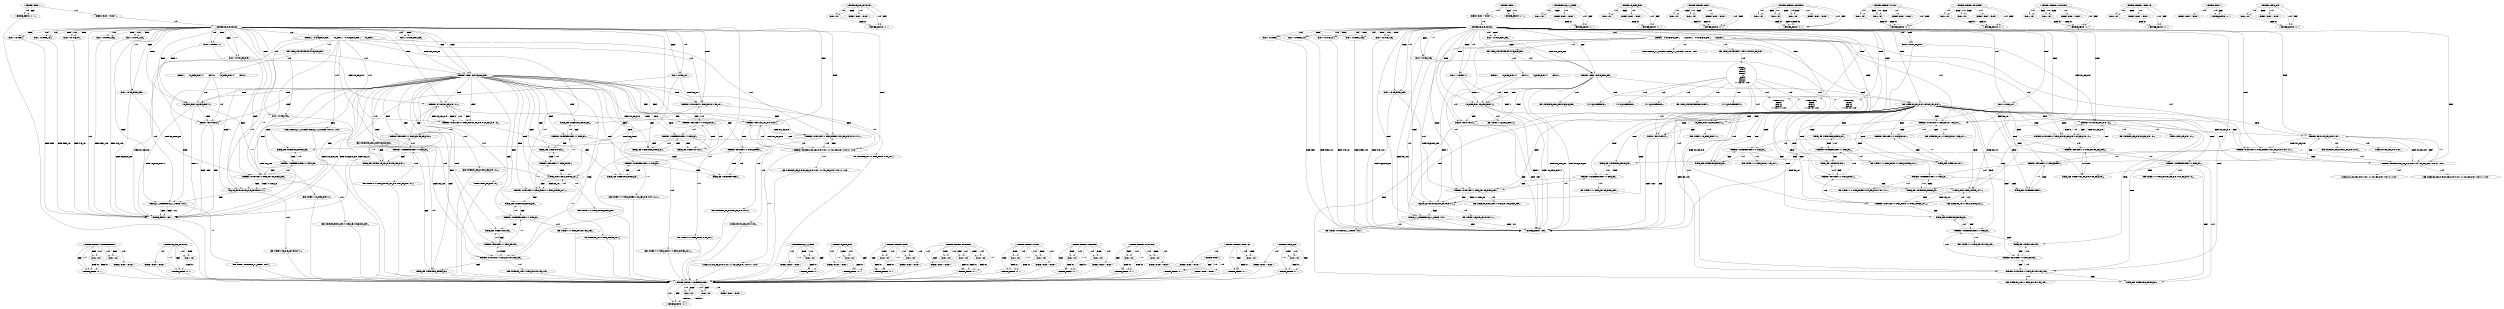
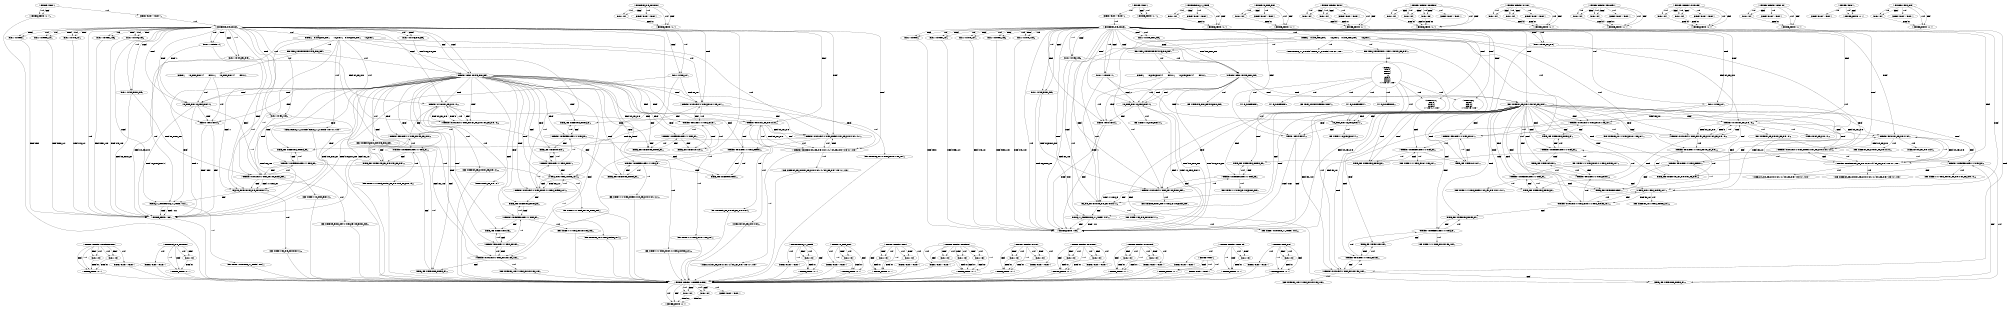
node "<(LITERAL,8,{ case 8: case 16: case 32: ...)<SUB>13</SUB>>": removed
